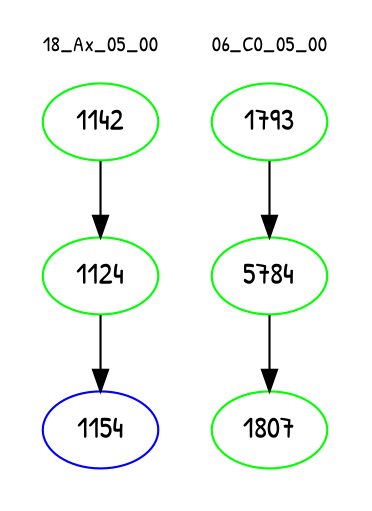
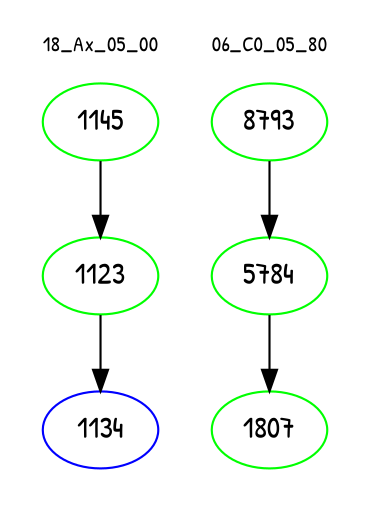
cluster "06_C0_05_00": label "06_C0_05_00" -> "06_C0_05_80"
node "1142": label "1142" -> "1145"
node "1793": label "1793" -> "8793"
node "1124": label "1124" -> "1123"
node "1154": label "1154" -> "1134"
